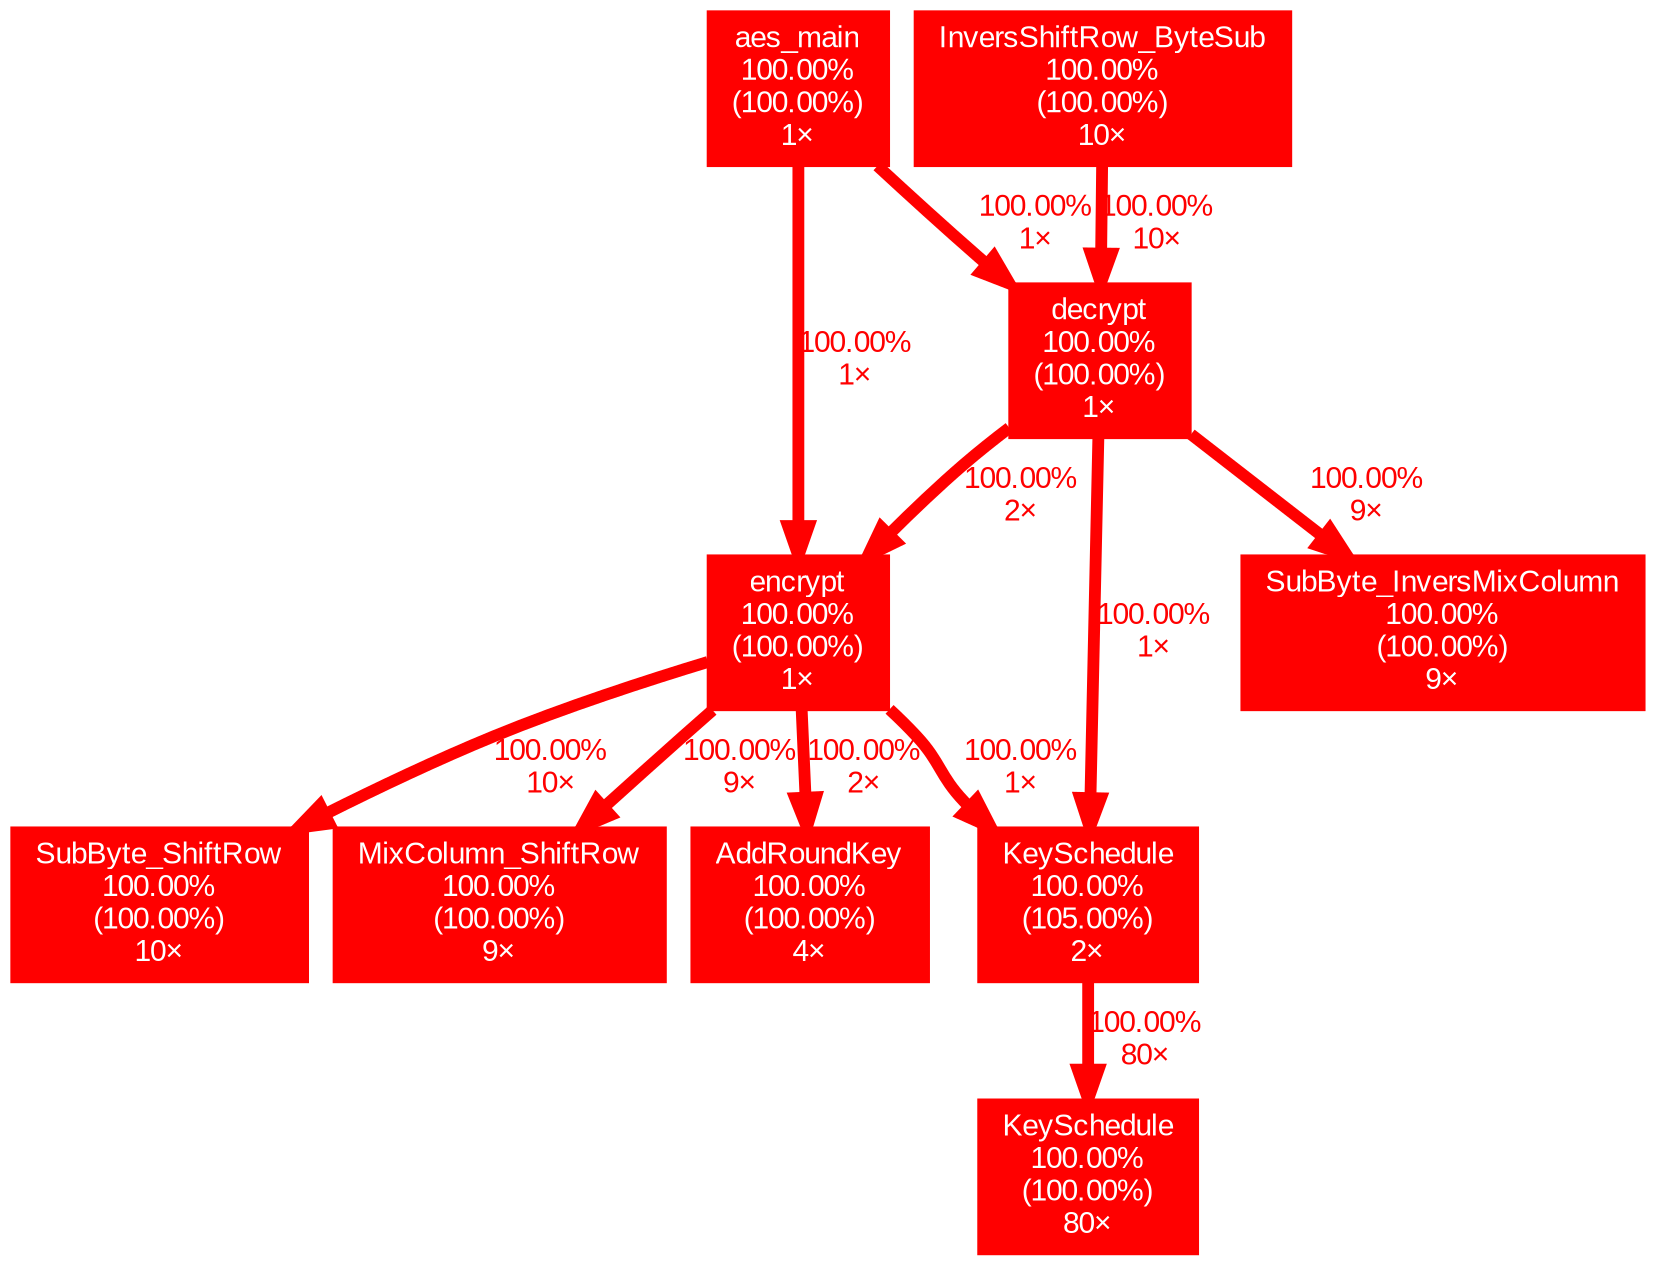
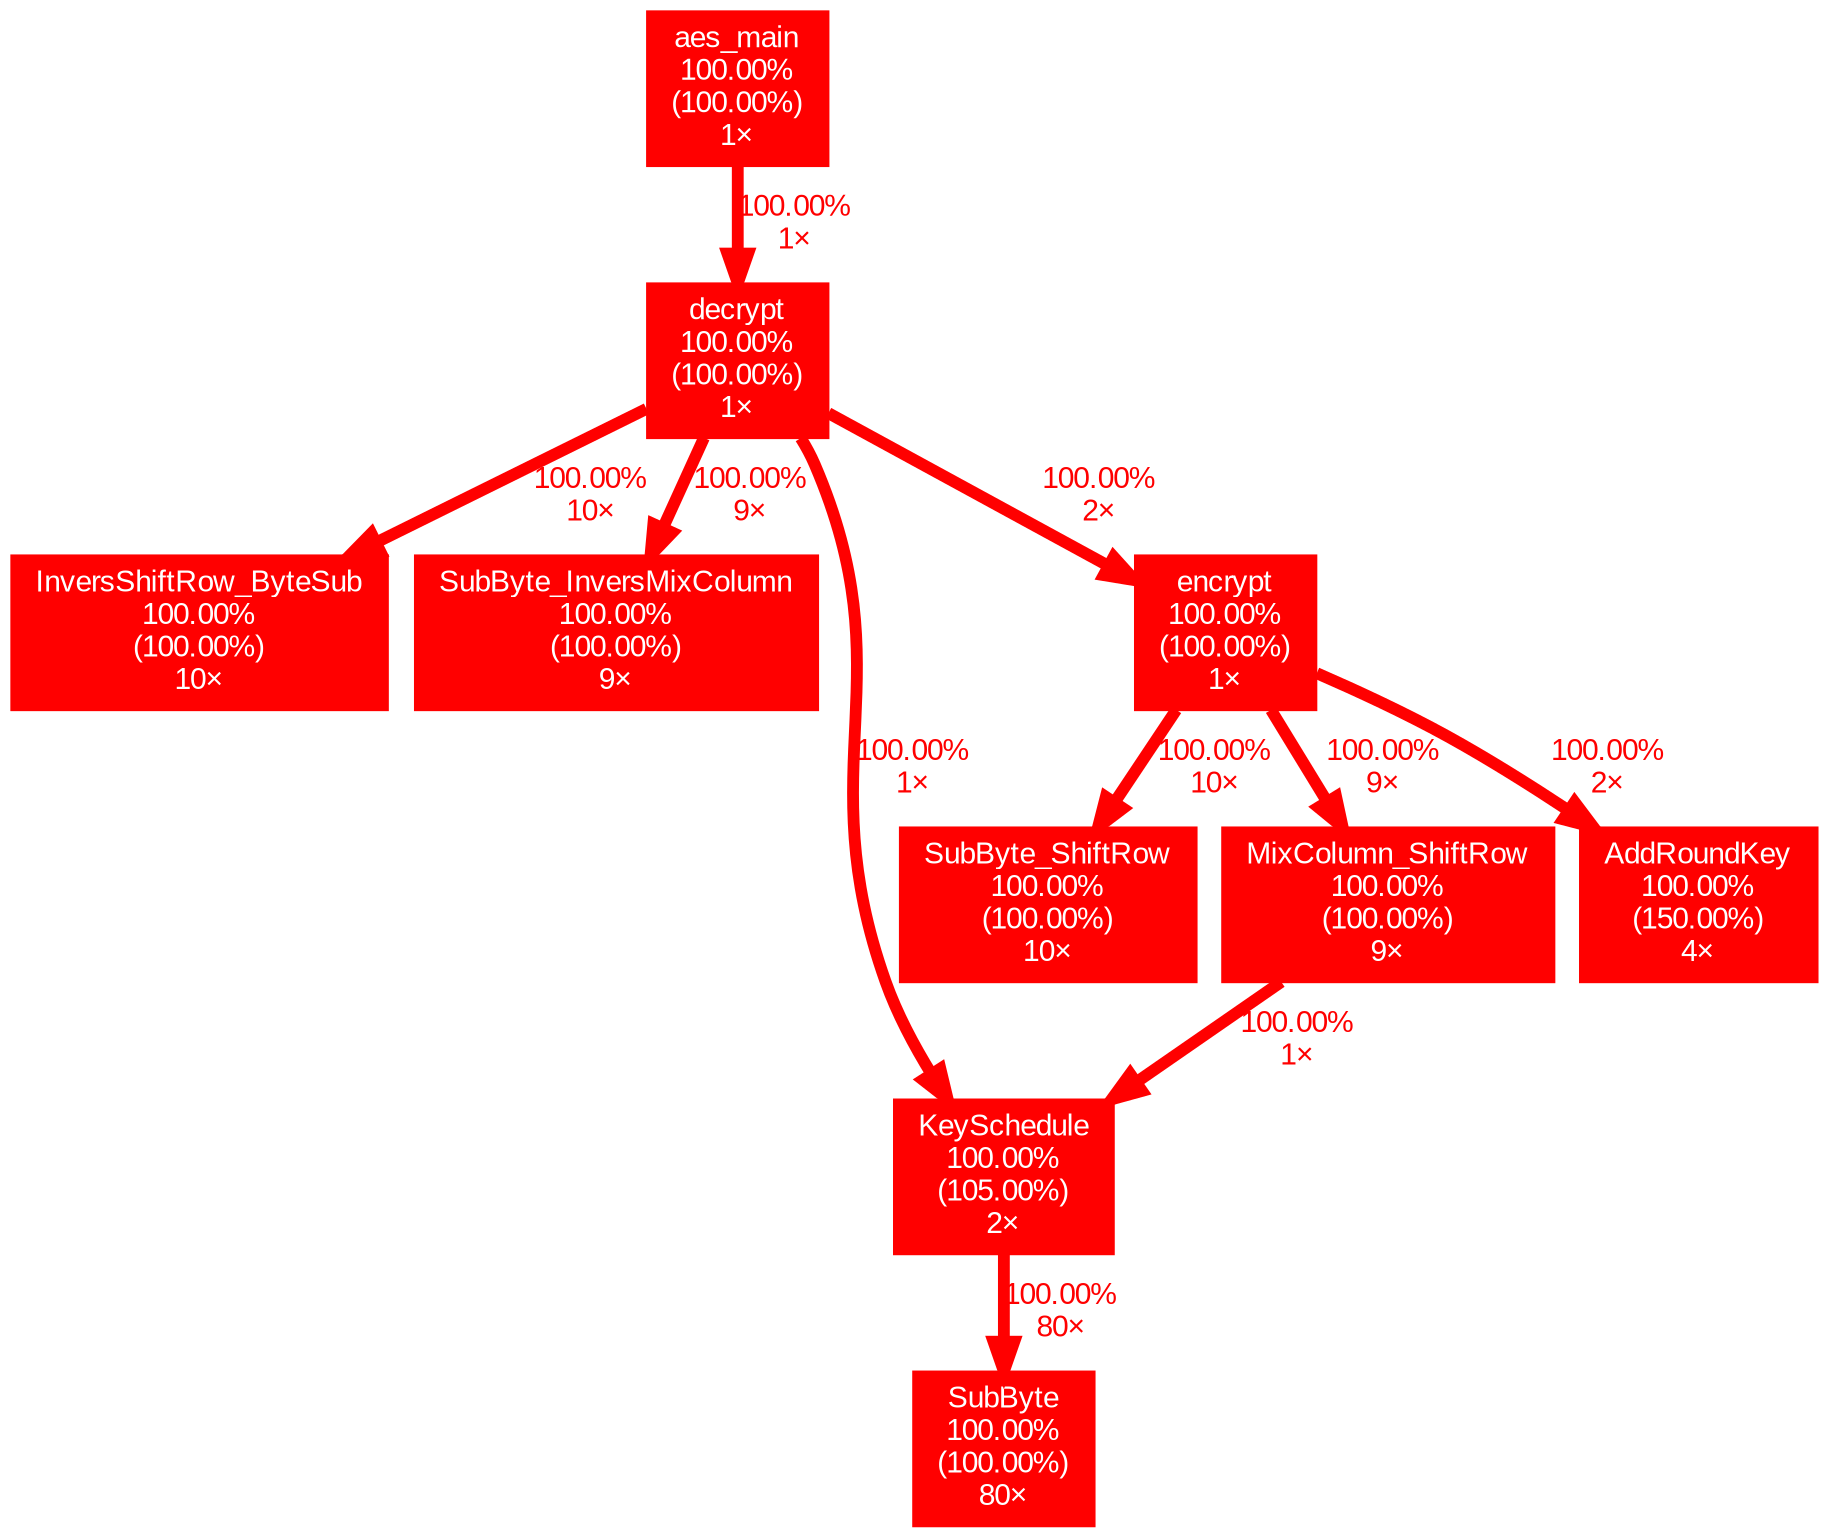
edge "InversShiftRow_ByteSub 100.00% (100.00%) 10×" -> "decrypt 100.00% (100.00%) 1×": reversed
edge "aes_main 100.00% (100.00%) 1×" -> "encrypt 100.00% (100.00%) 1×": removed, label "100.00% 1×"
edge "encrypt 100.00% (100.00%) 1×" -> "KeySchedule 100.00% (105.00%) 2×": now "MixColumn_ShiftRow 100.00% (100.00%) 9×" -> "KeySchedule 100.00% (105.00%) 2×"
node "AddRoundKey 100.00% (100.00%) 4×": label "AddRoundKey 100.00% (100.00%) 4×" -> "AddRoundKey 100.00% (150.00%) 4×"
node "KeySchedule 100.00% (100.00%) 80×": label "KeySchedule 100.00% (100.00%) 80×" -> "SubByte 100.00% (100.00%) 80×"
